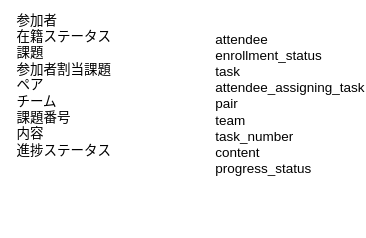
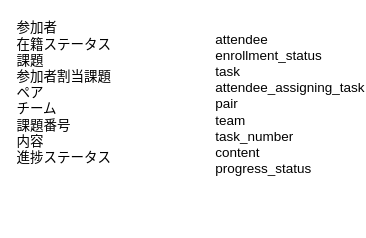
node "参加者 在籍ステータス 課題 参加者割当課題 ペア チーム 課題番号 内容 進捗ステータス": moved (102, 90) -> (102, 98)
